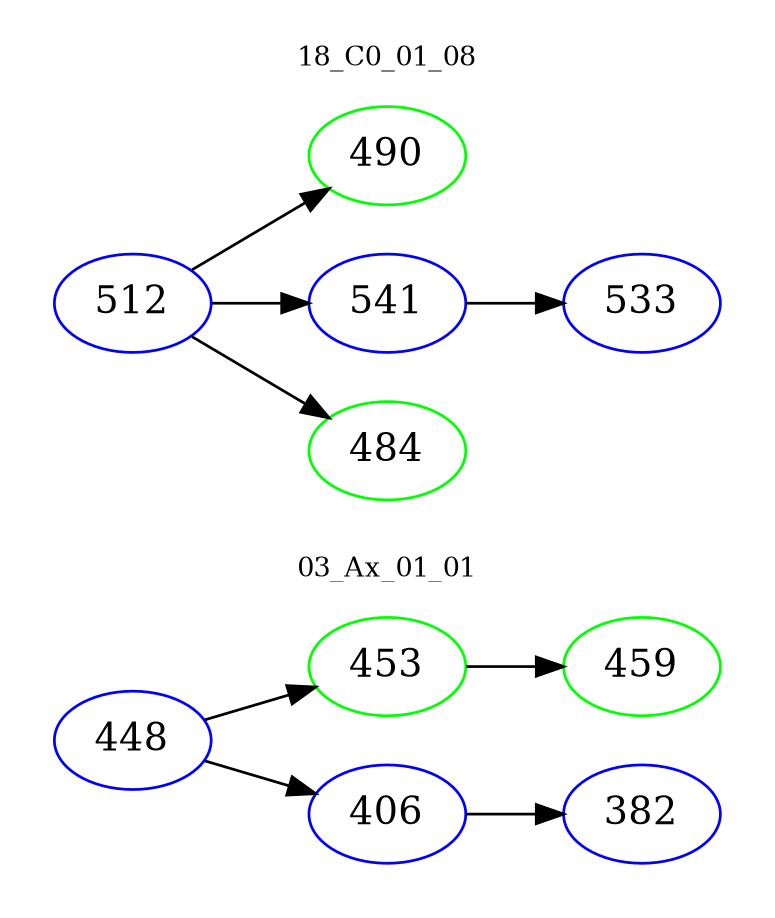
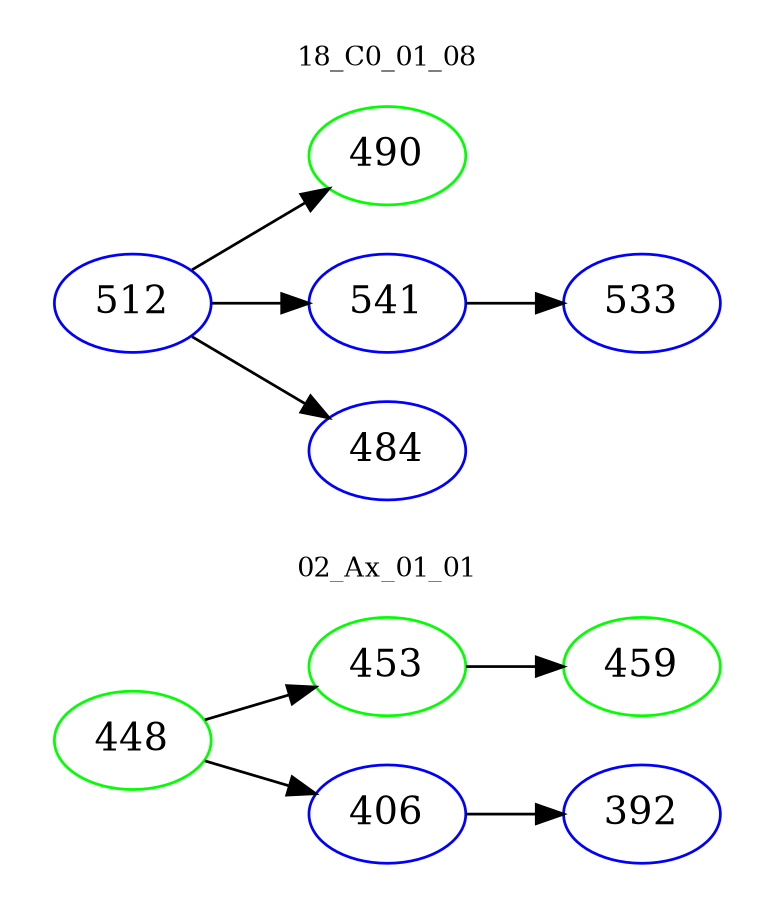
node "484": color green -> blue
cluster "03_Ax_01_01": label "03_Ax_01_01" -> "02_Ax_01_01"
node "448": color blue -> green
node "382": label "382" -> "392"
